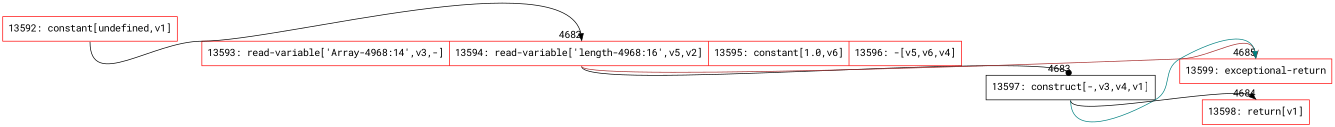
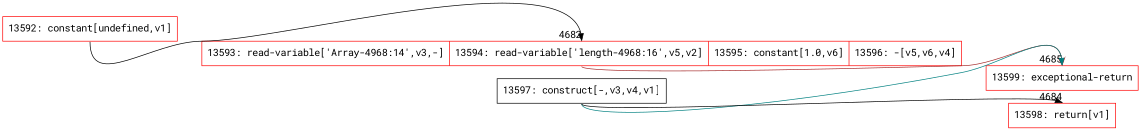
edge "13593: read-variable['Array-4968:14',v3,-]" -> "13597: construct[-,v3,v4,v1]": removed
